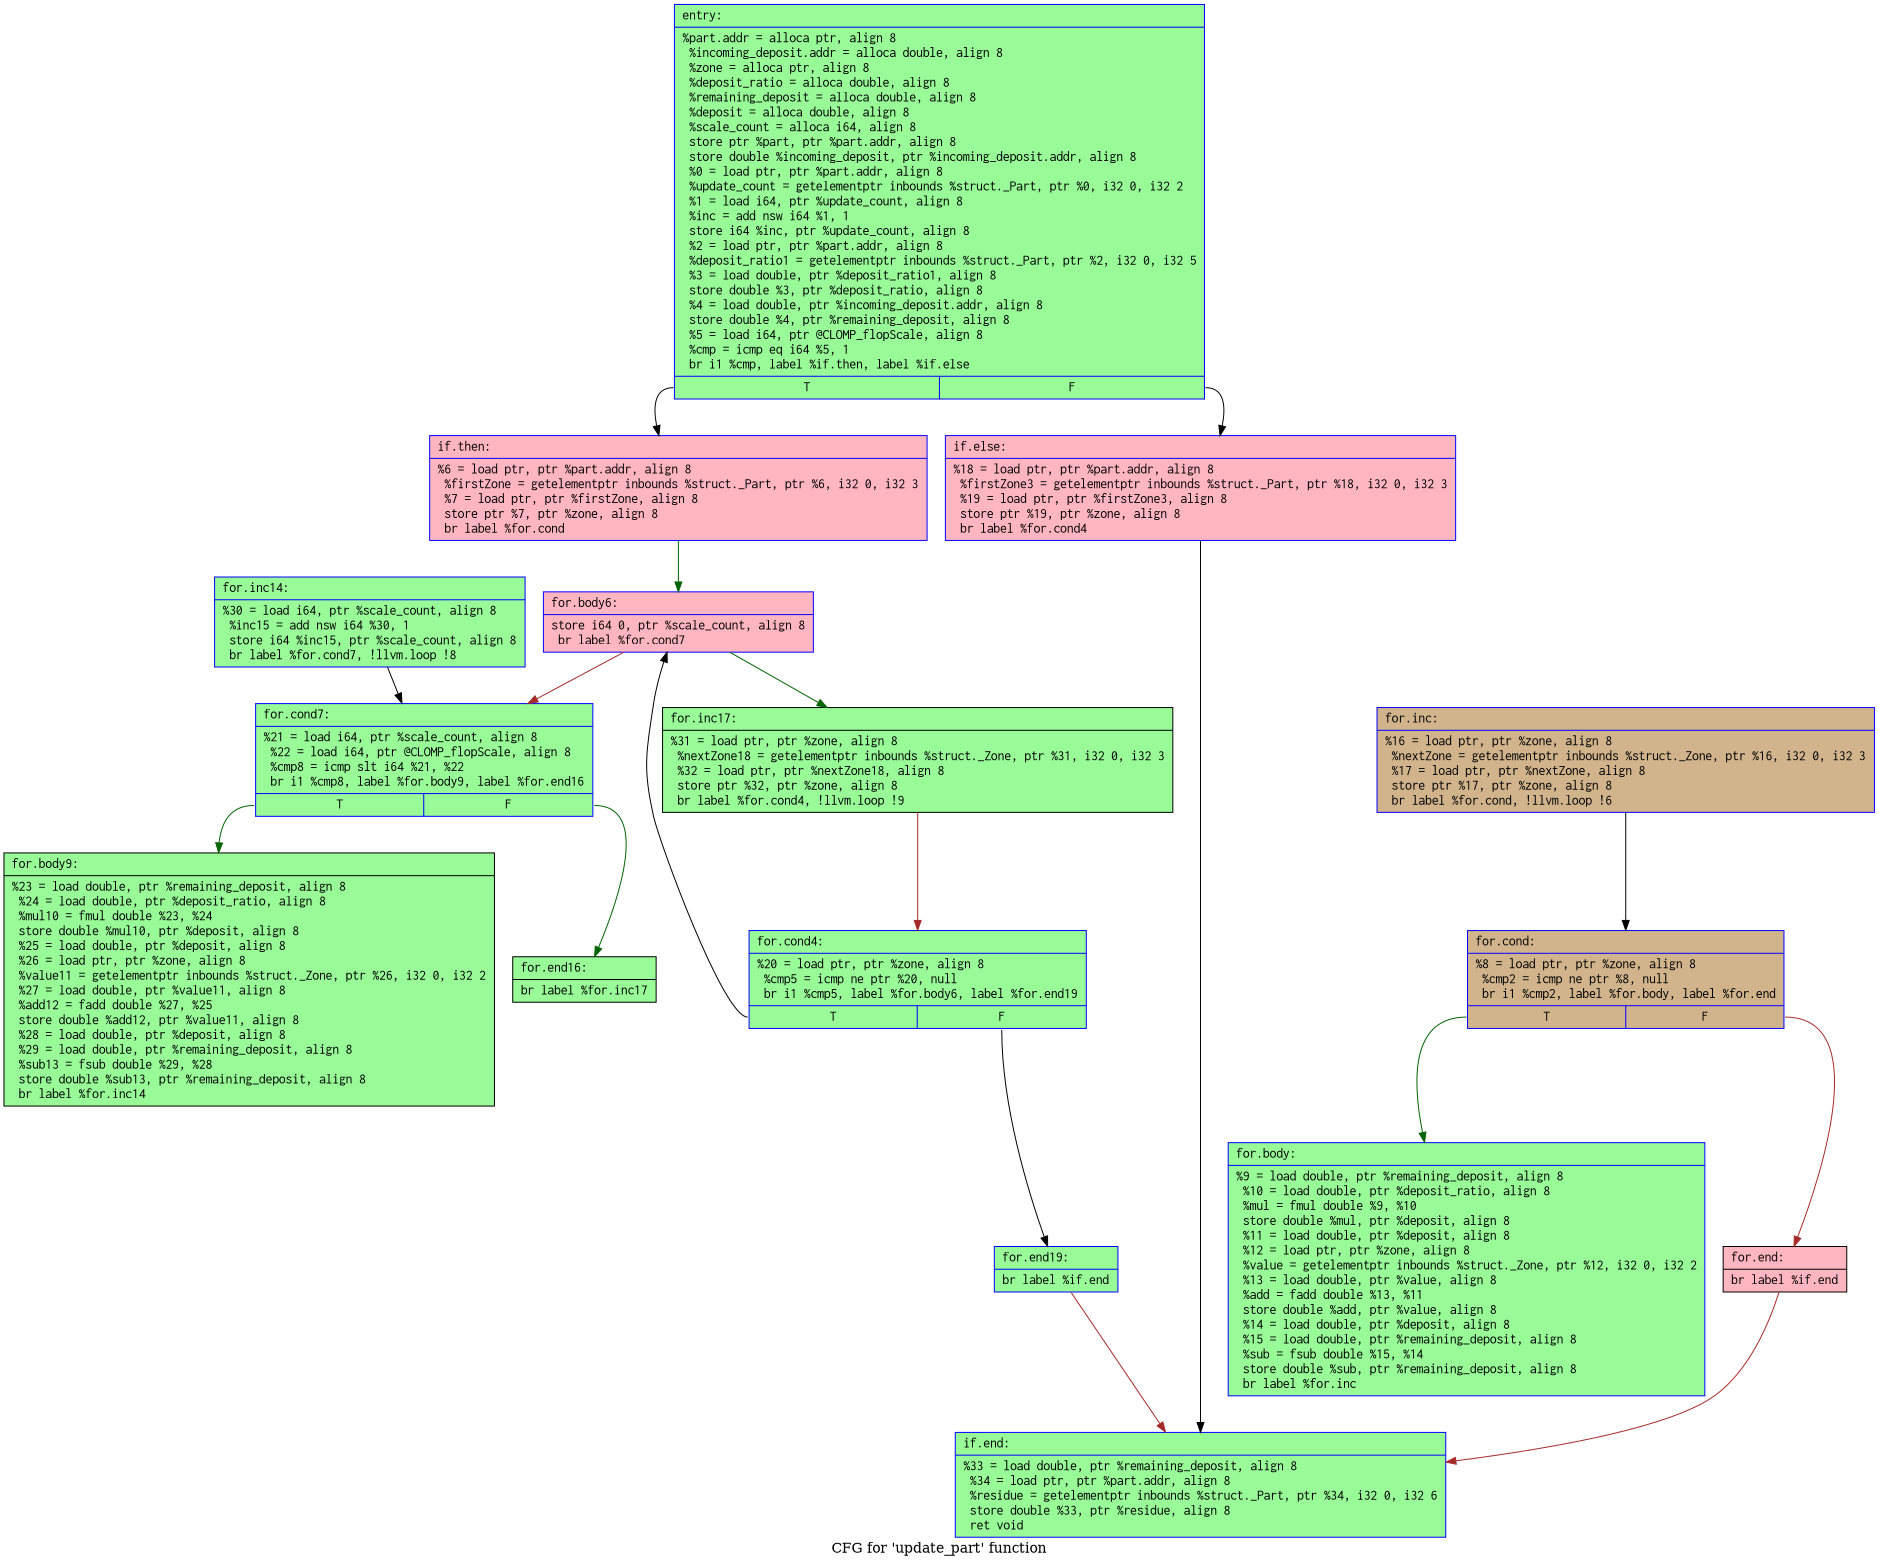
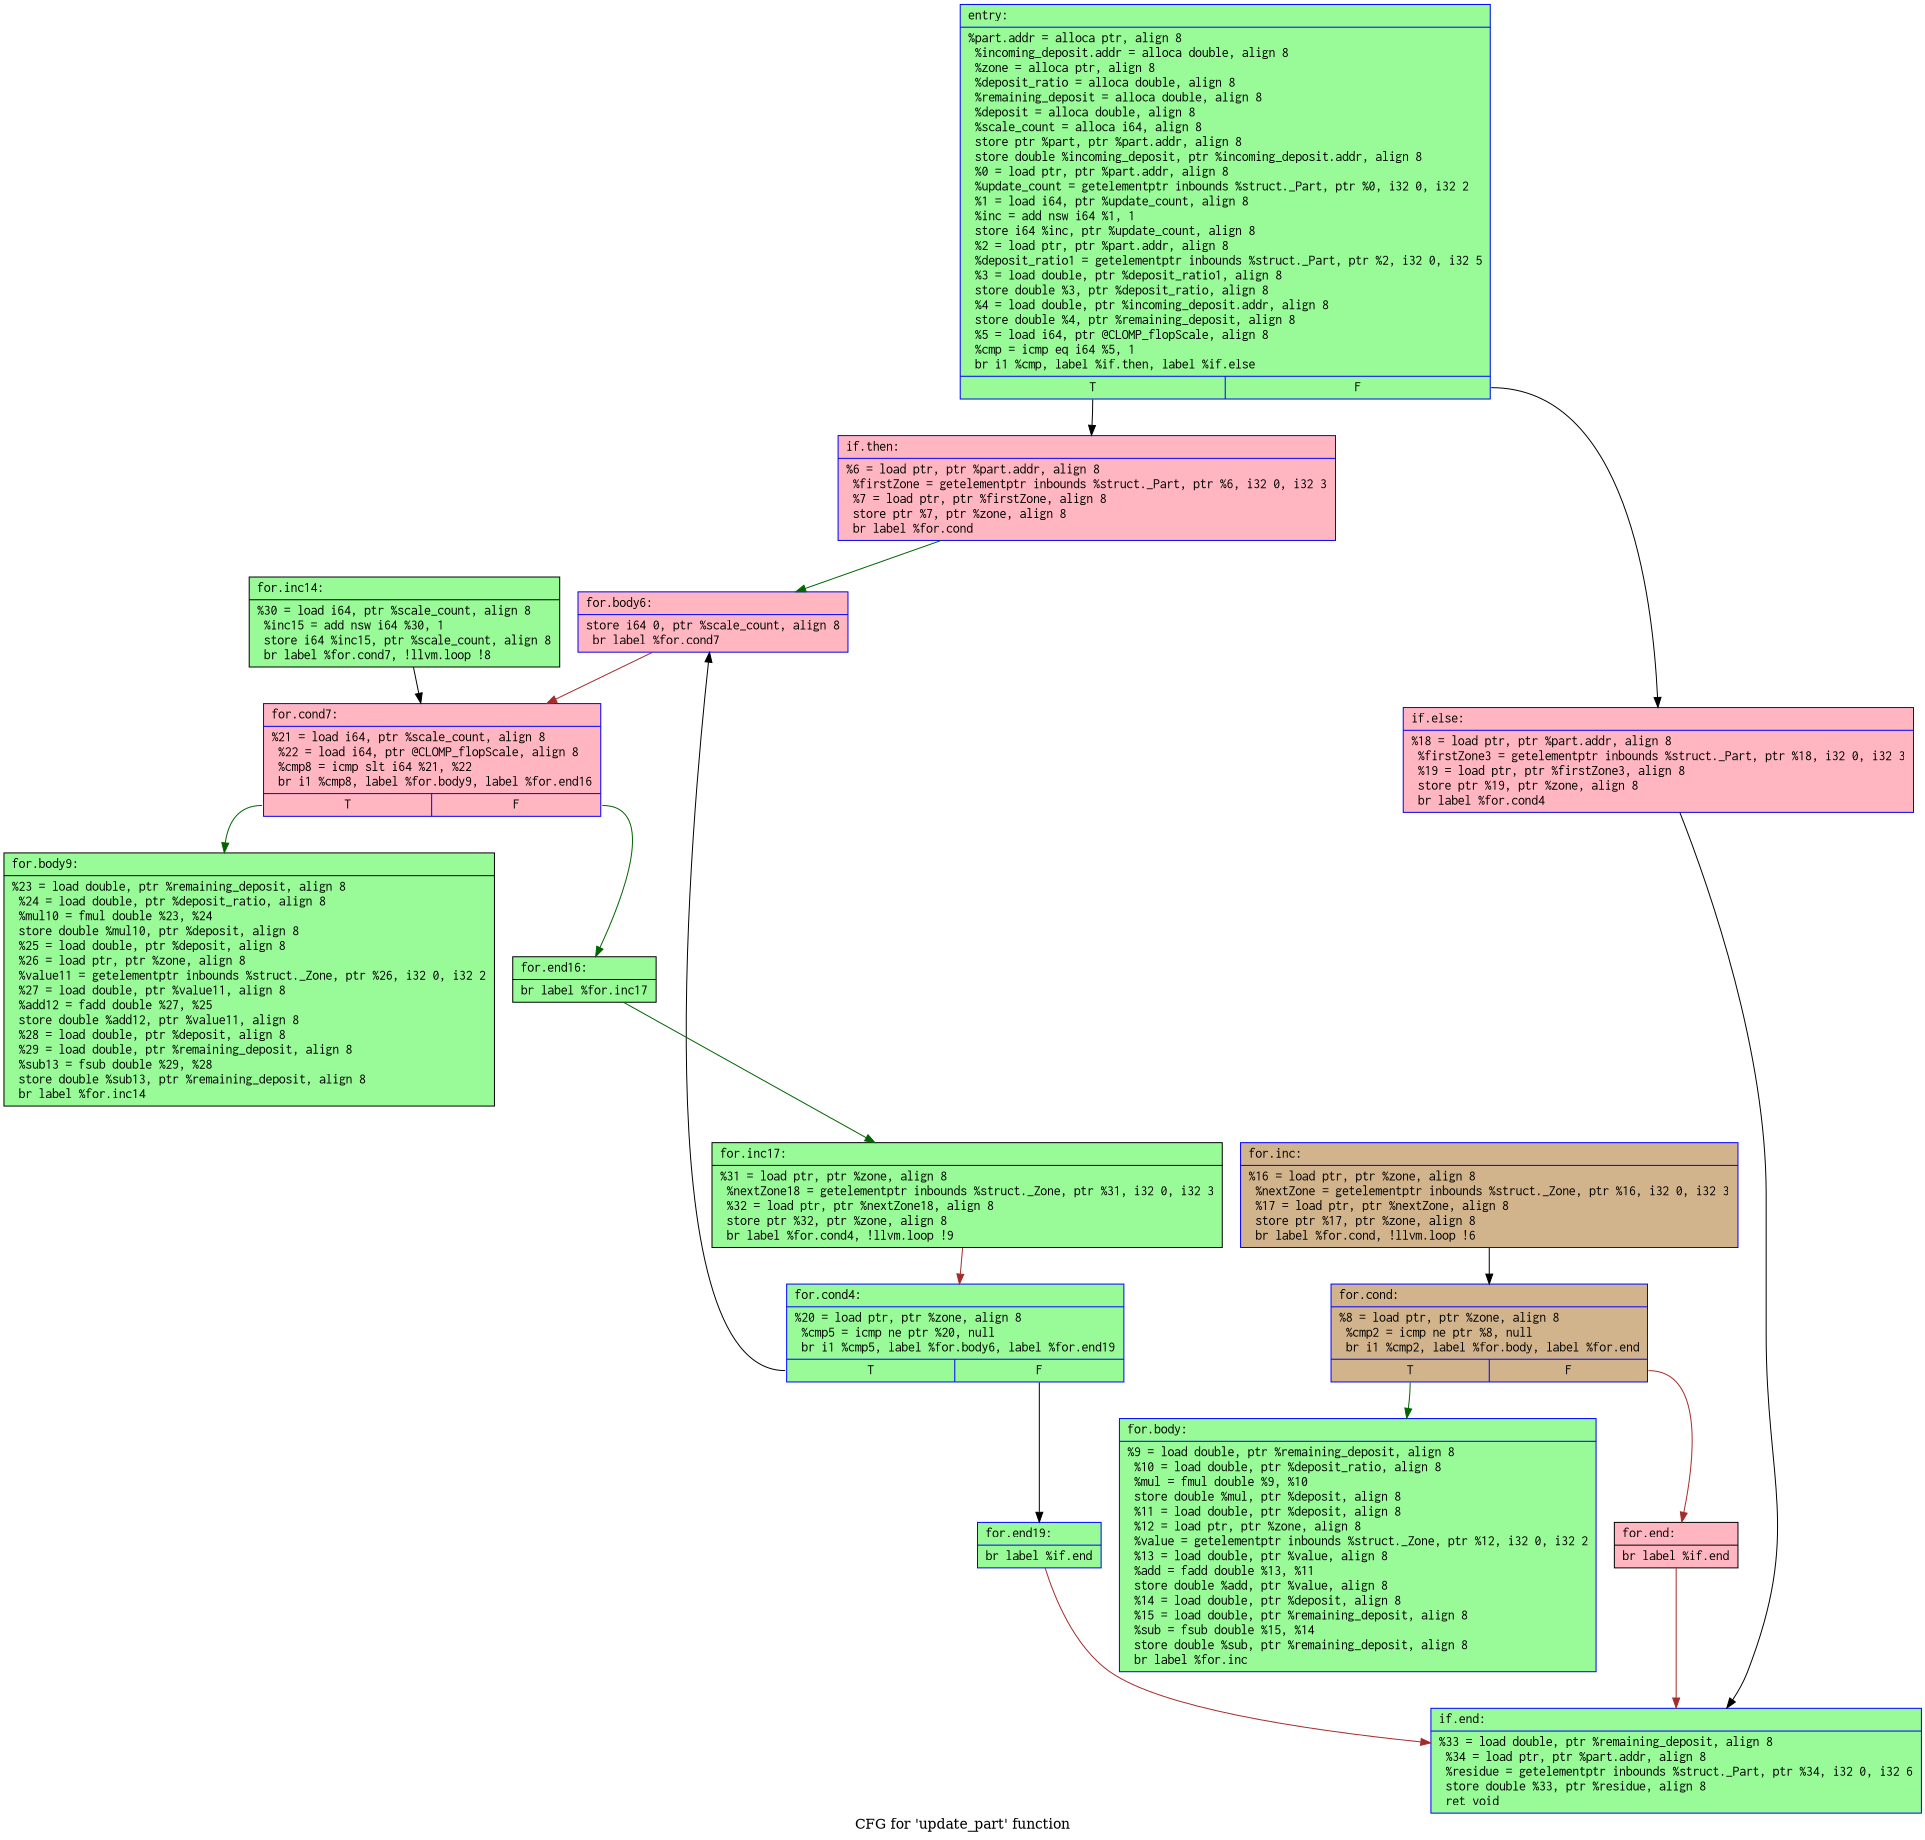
node "for.inc14:": color blue -> black
edge "for.body6:" -> "for.inc17:": now "for.end16:" -> "for.inc17:"
node "for.cond7:": fillcolor palegreen -> lightpink
